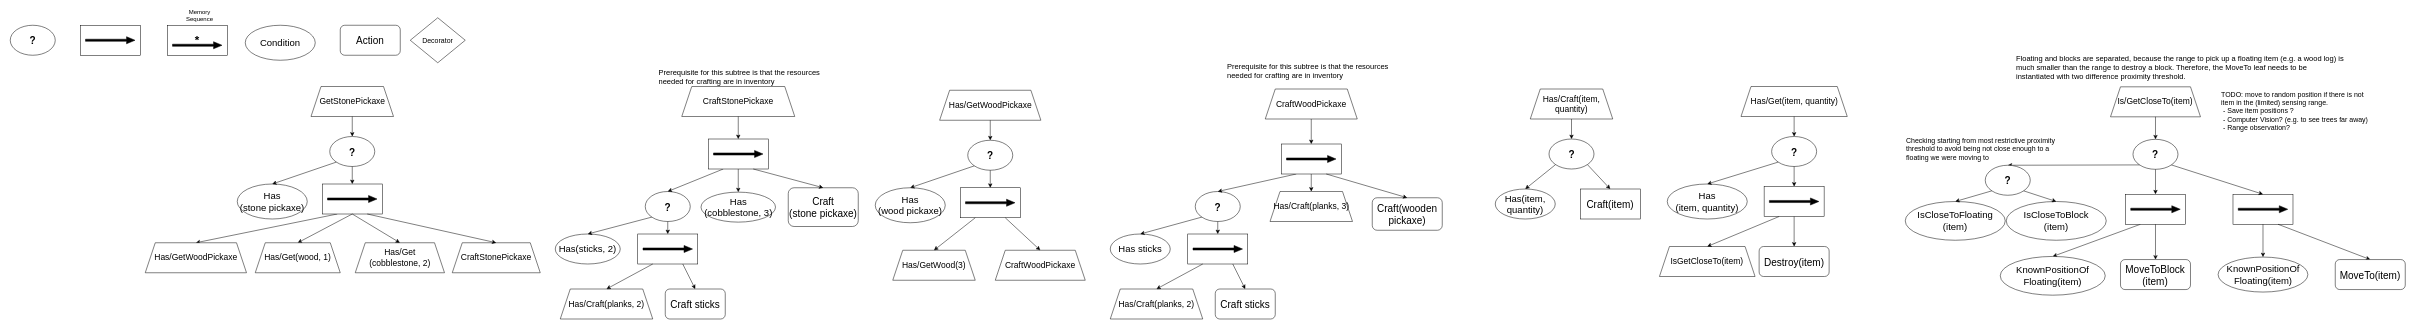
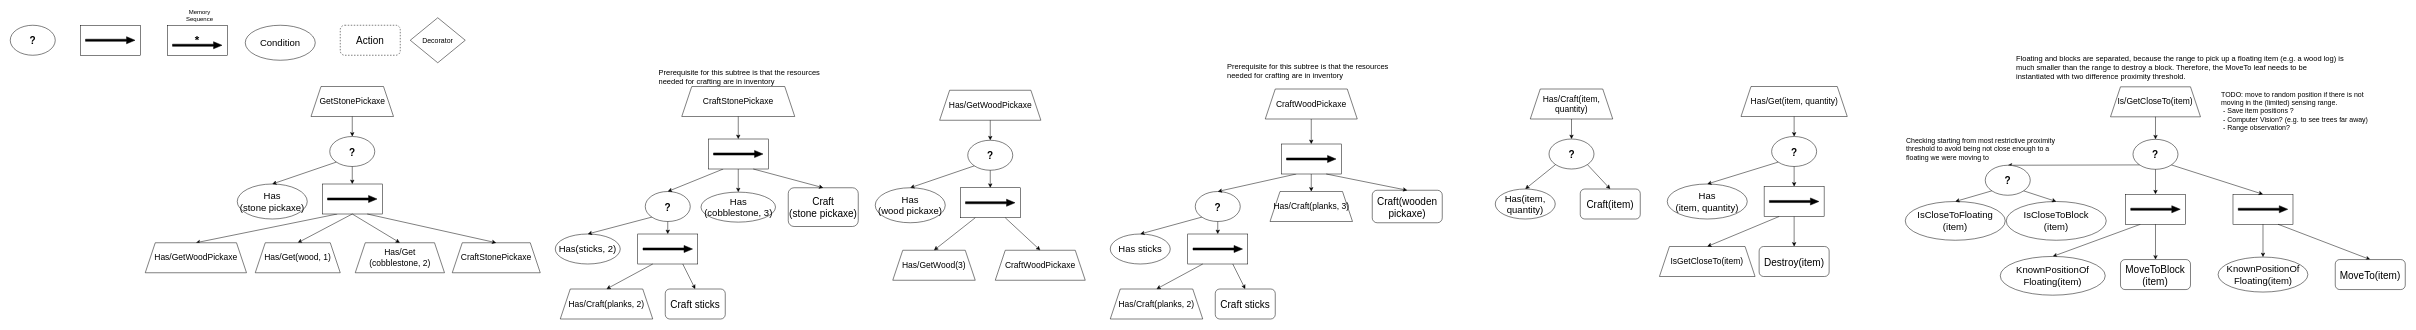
node "Action": style solid -> dashed
node "TODO: move to random position if there is not item in the (limited) sensing range. - Save item positions ? - Computer Vision? (e.g. to see trees far away) - Range observation?": label "TODO: move to random position if there is not item in the (limited) sensing range. - Save item positions ? - Computer Vision? (e.g. to see trees far away) - Range observation?" -> "TODO: move to random position if there is not moving in the (limited) sensing range. - Save item positions ? - Computer Vision? (e.g. to see trees far away) - Range observation?"
node "Craft(item)": shape rectangle -> rounded rectangle
node "Craft(wooden pickaxe)": moved (1407, 214) -> (1407, 207)
